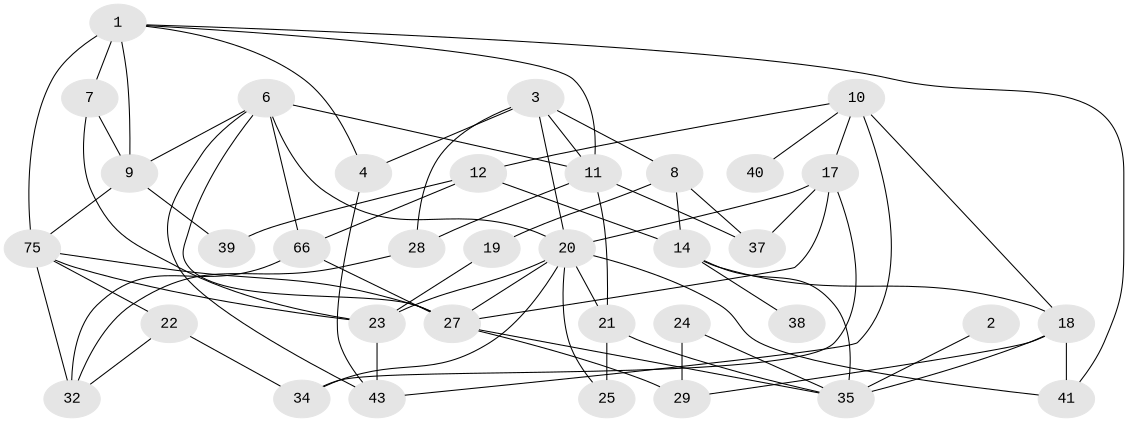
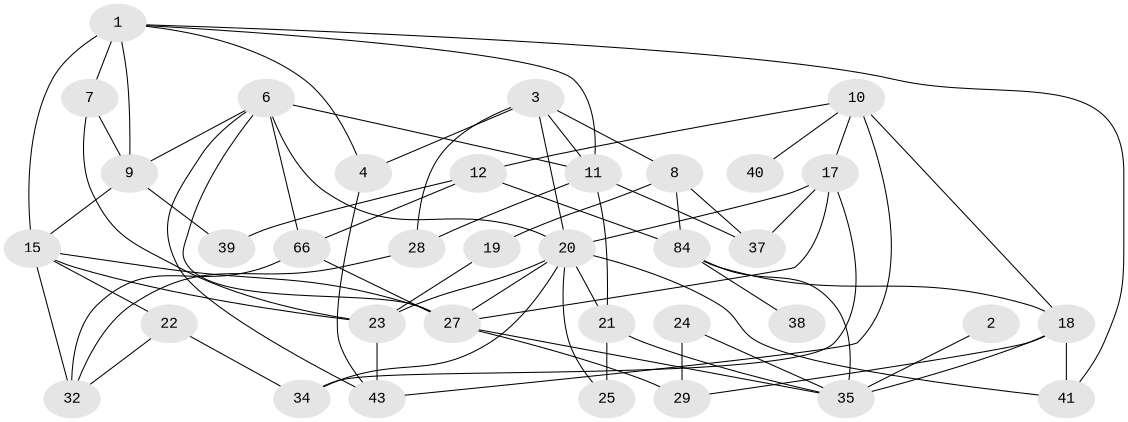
node "75": label "75" -> "15"
node "14": label "14" -> "84"
